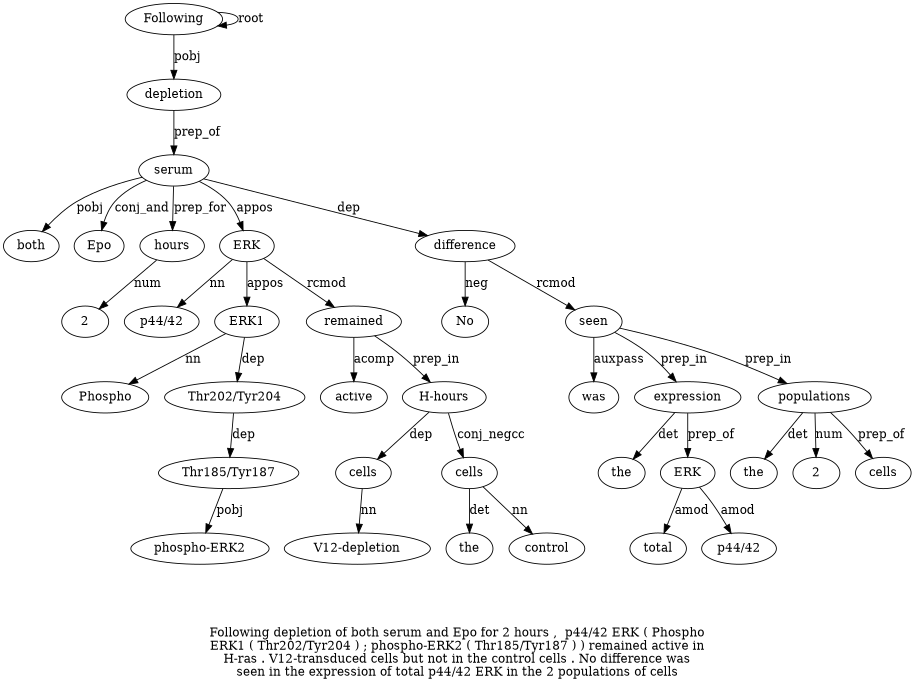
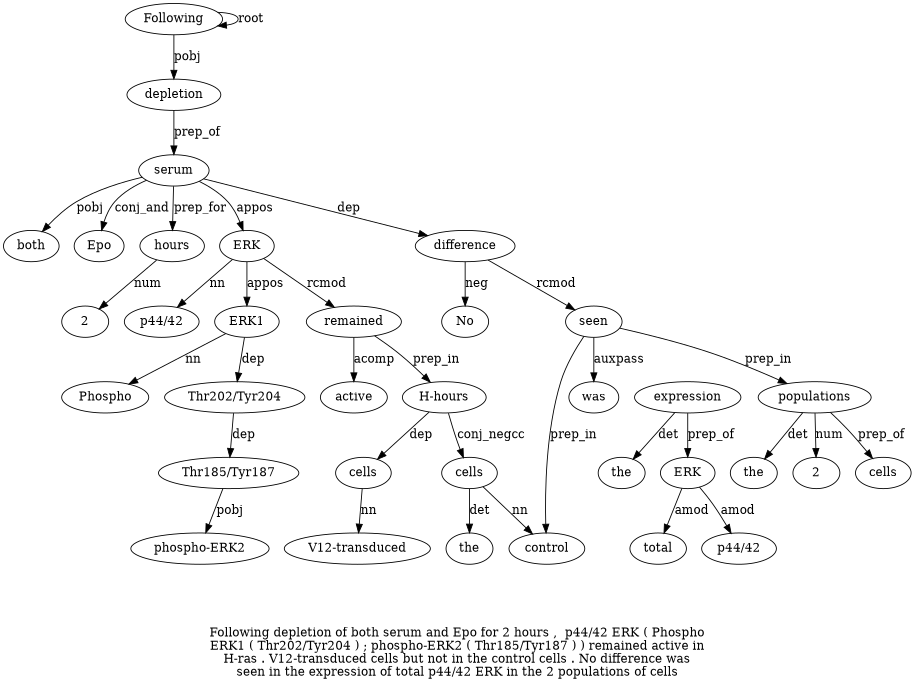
edge "seen" -> "expression": now "seen" -> "control"
node "V12-depletion": label "V12-depletion" -> "V12-transduced"
